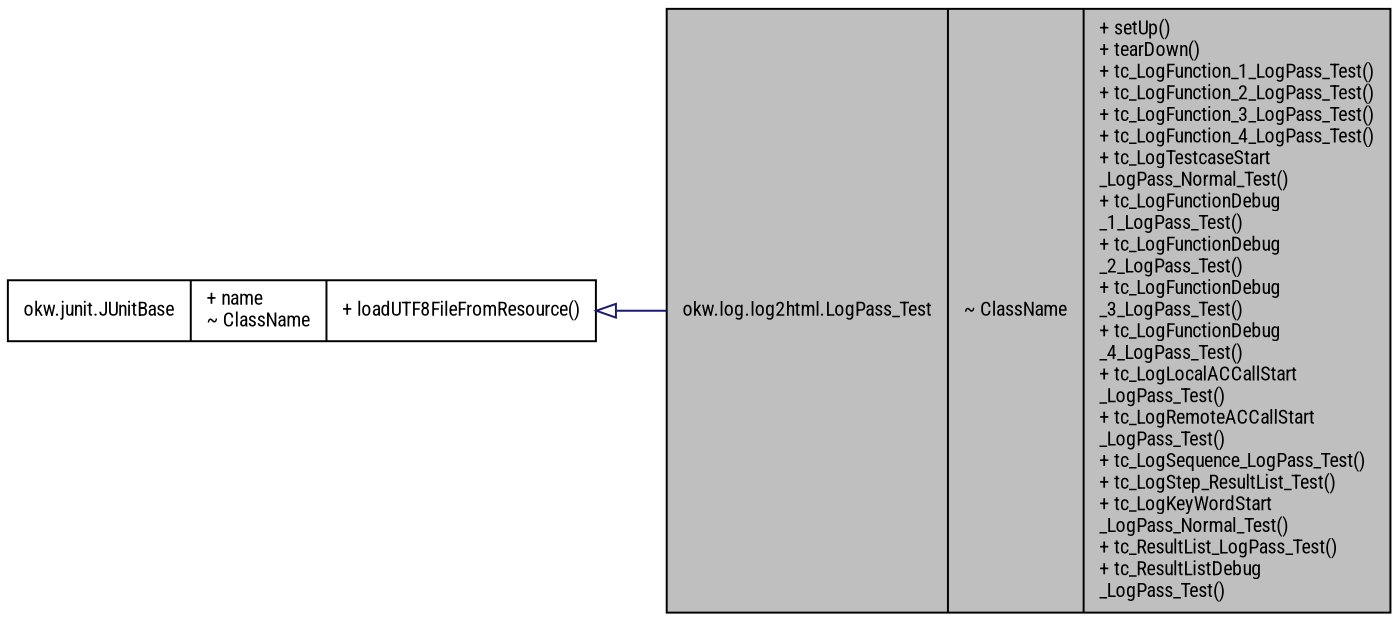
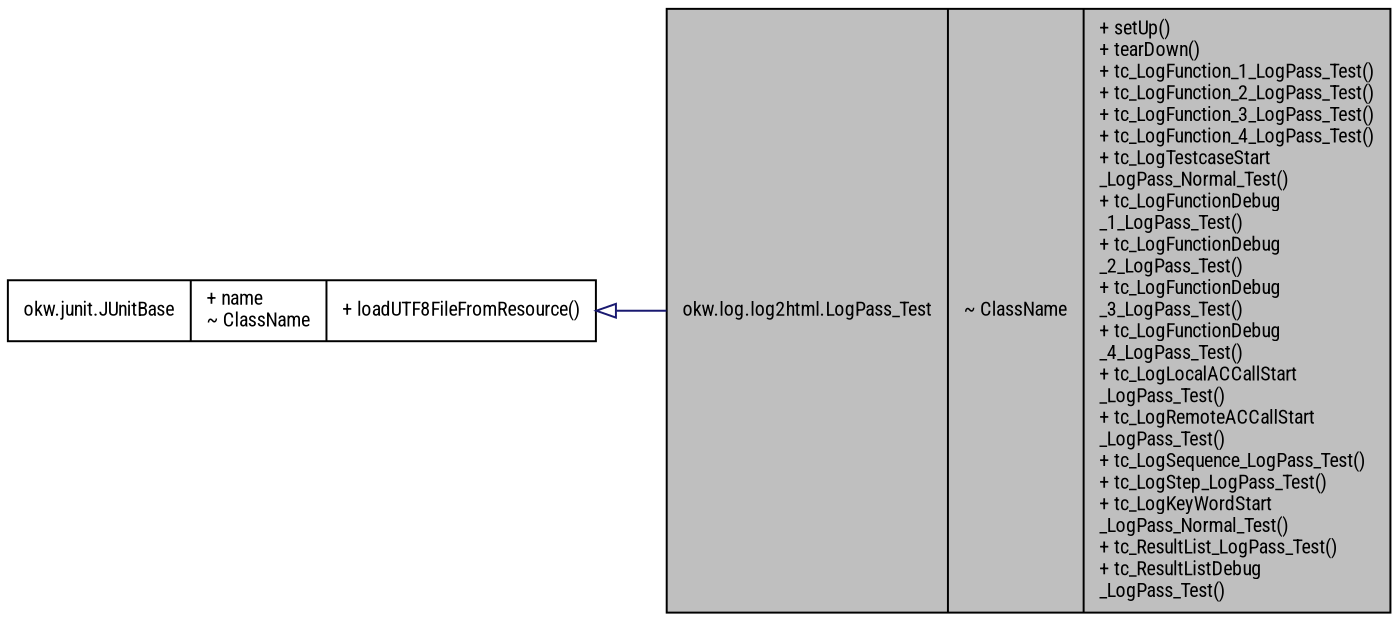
node "okw.log.log2html.LogPass_Test": text "+ tc_LogStep_ResultList_Test()" -> "+ tc_LogStep_LogPass_Test()"
